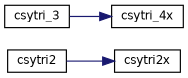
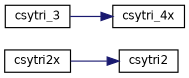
edge "csytri2" -> "csytri2x": reversed
